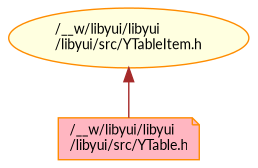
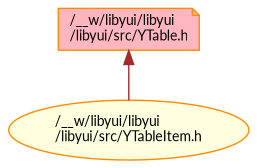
edge "/__w/libyui/libyui /libyui/src/YTable.h" -> "/__w/libyui/libyui /libyui/src/YTableItem.h": reversed
